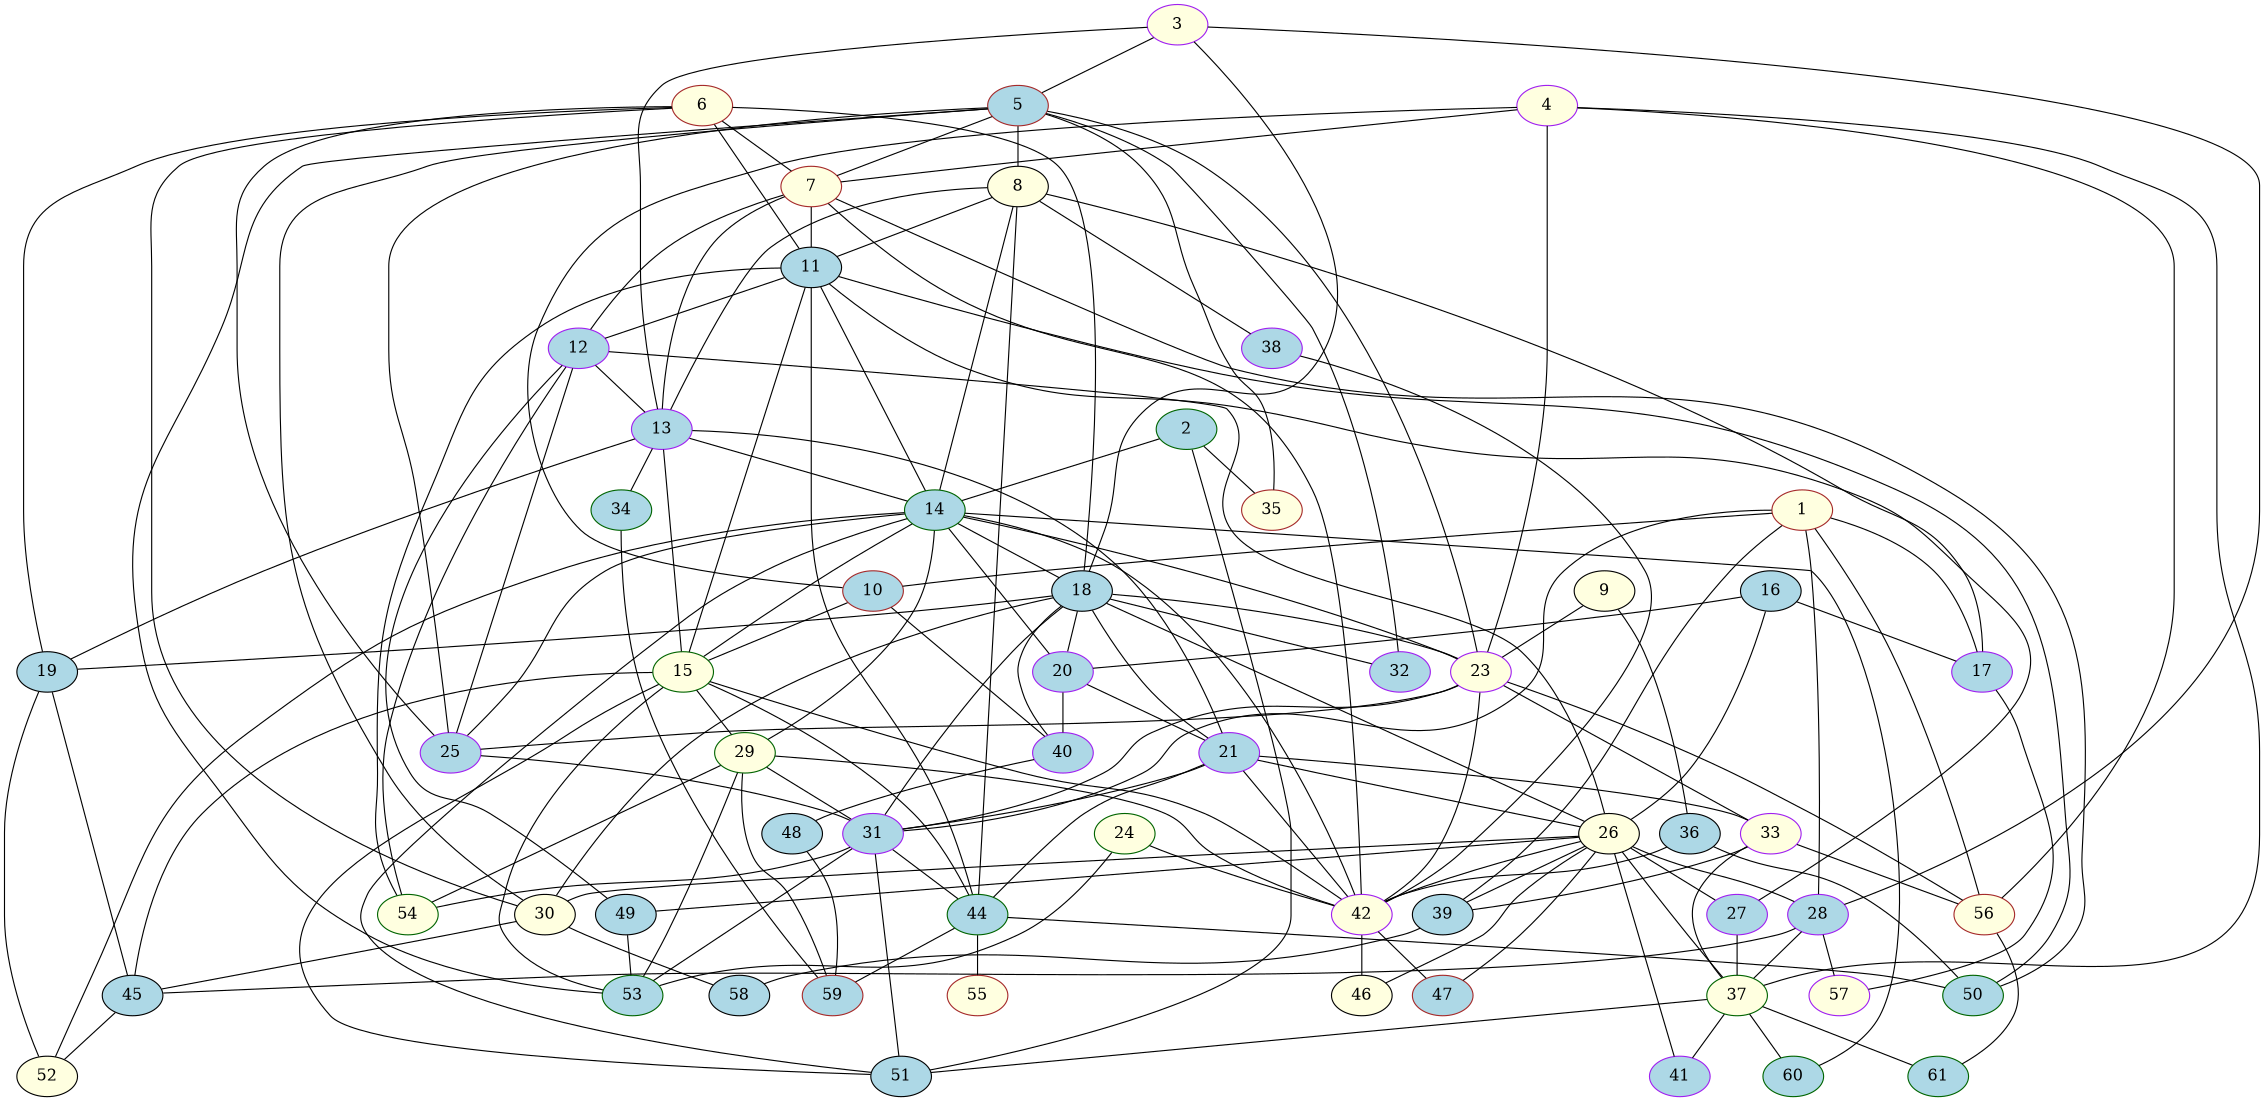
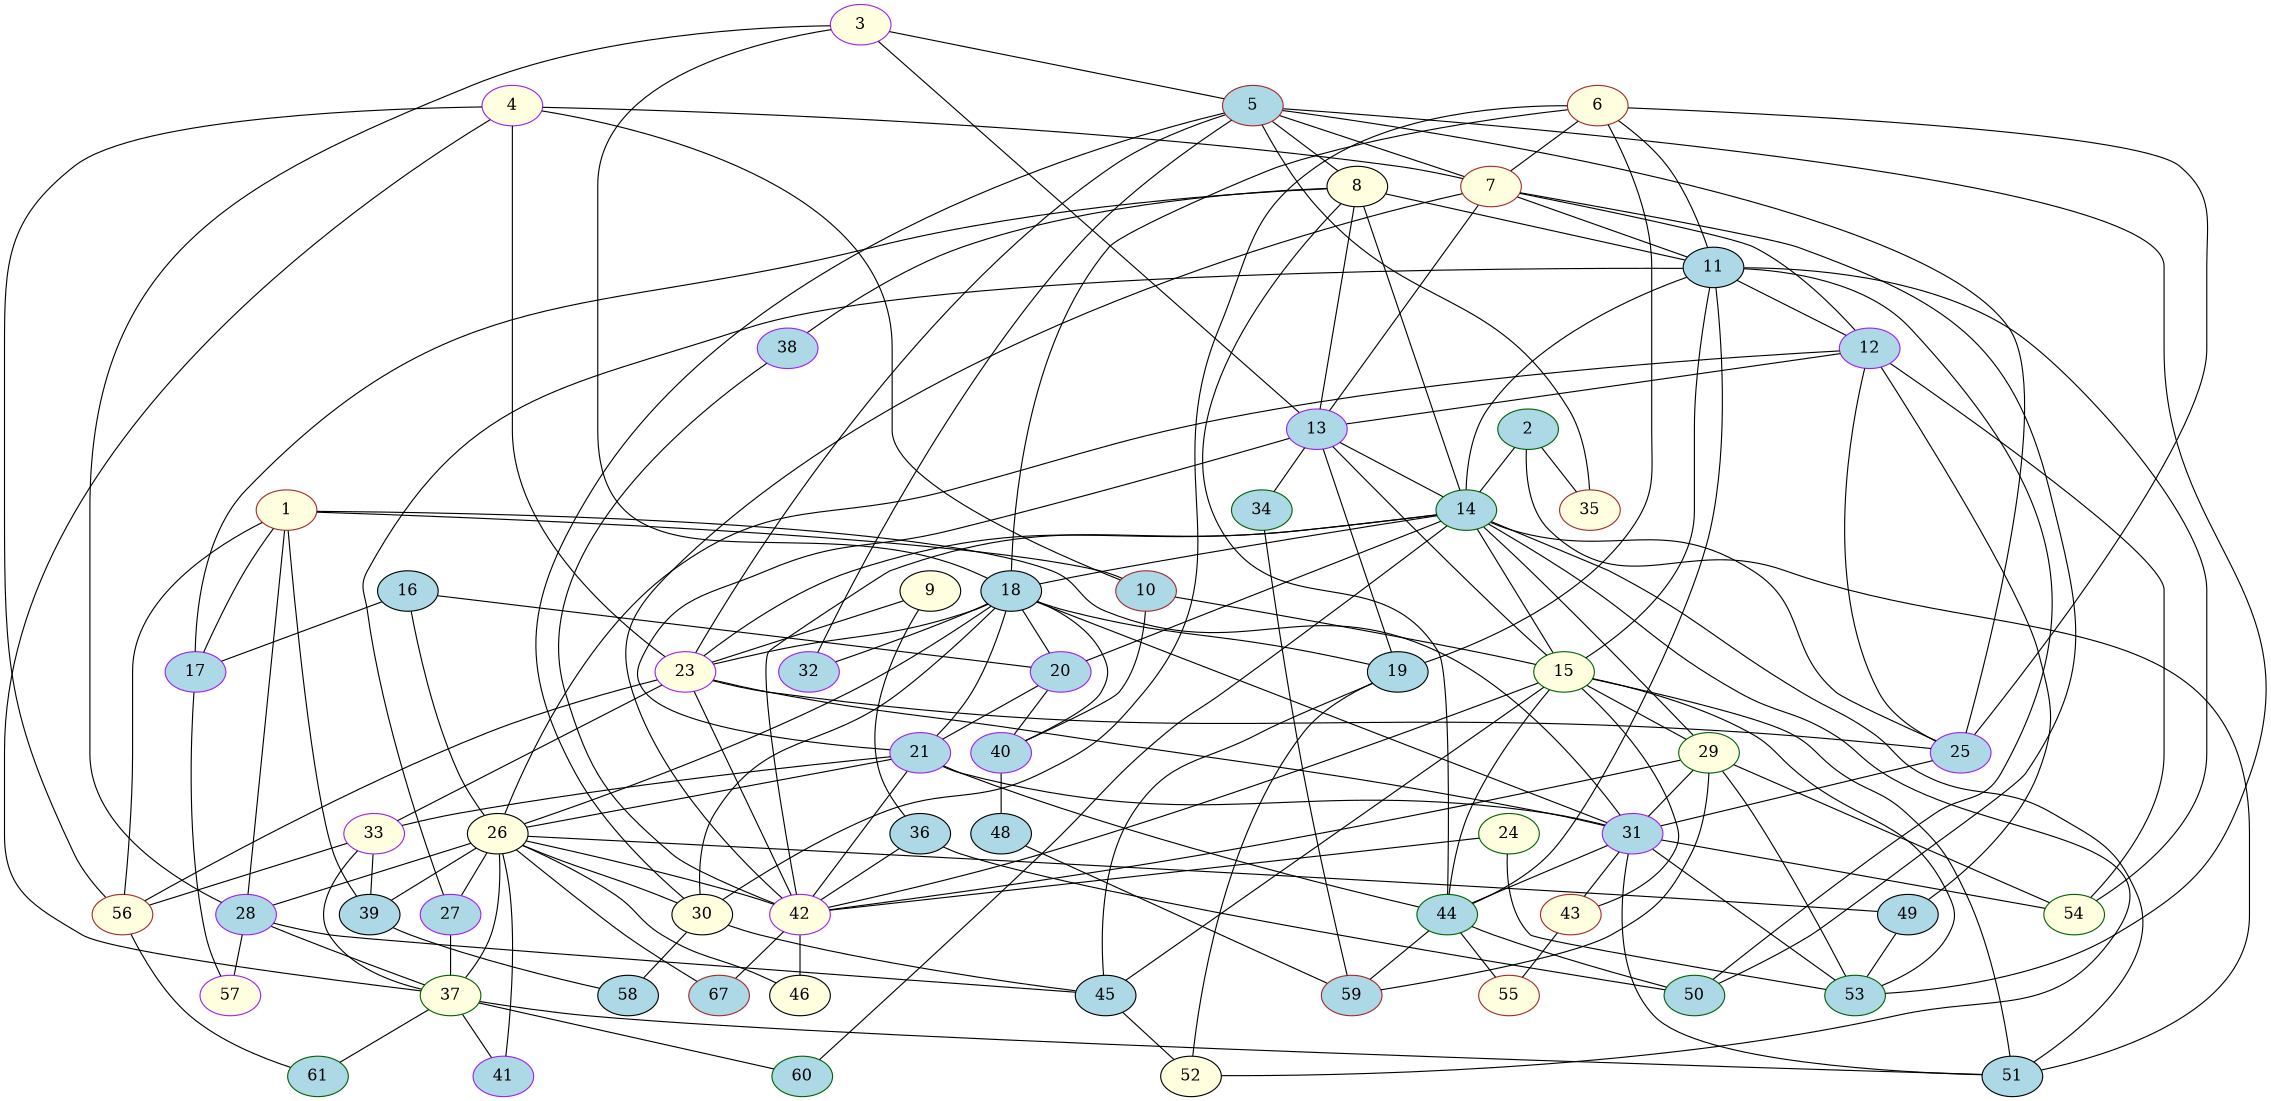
node "43": added
node "47": label "47" -> "67"
